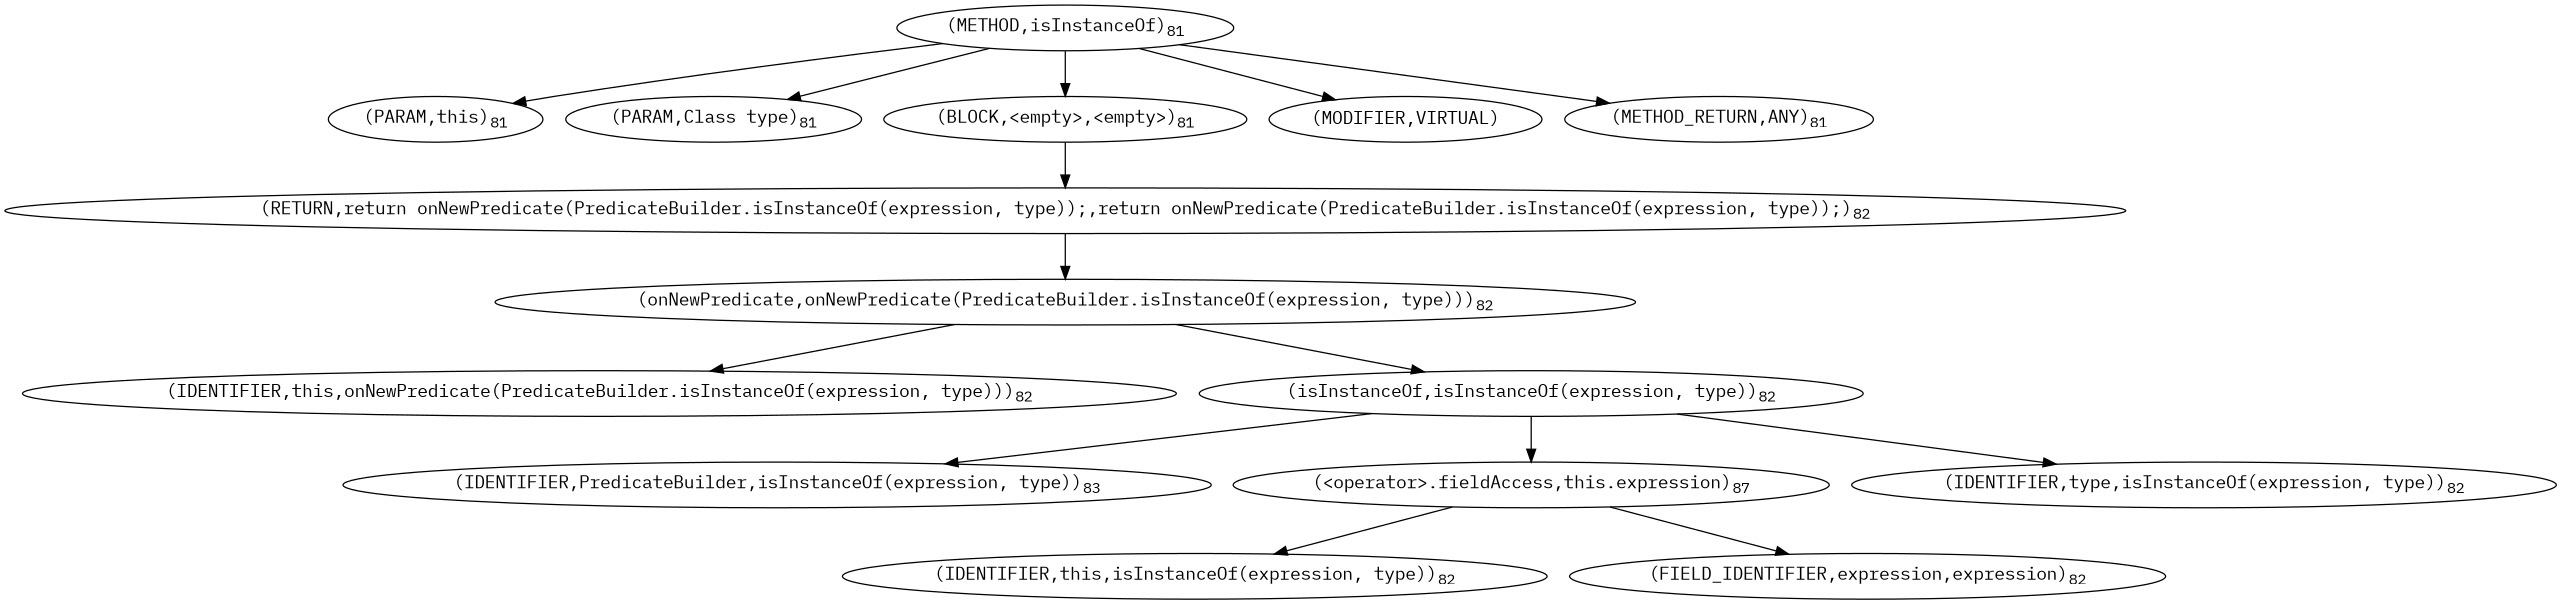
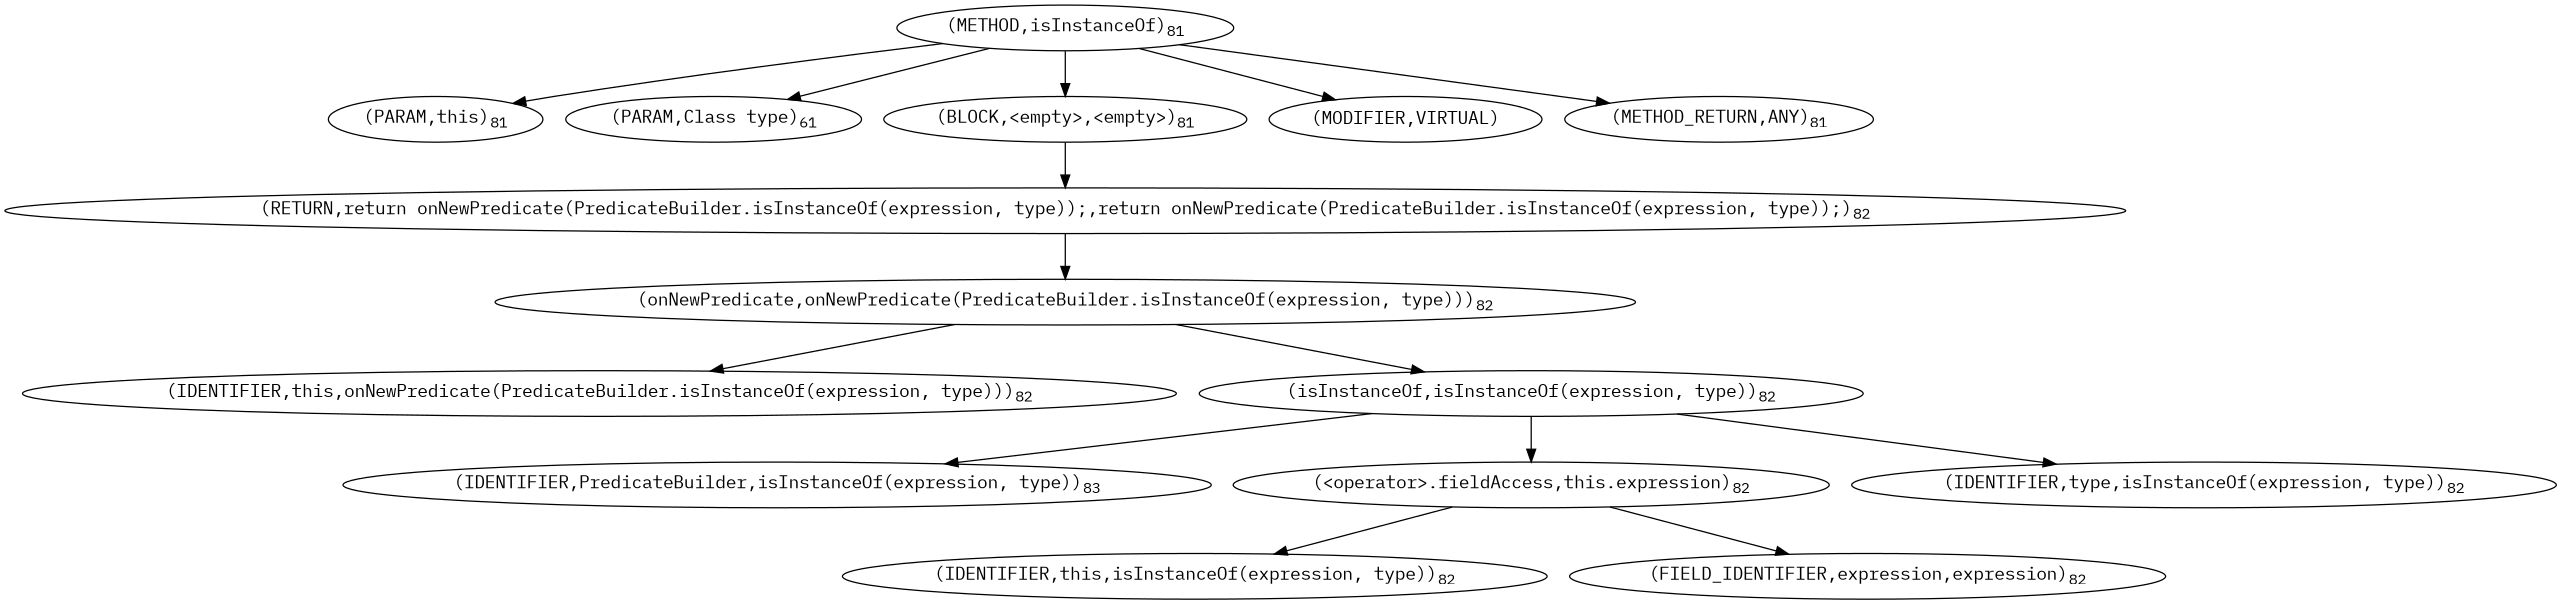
node "(PARAM,Class type)": text "81" -> "61"
node "(<operator>.fieldAccess,this.expression)": text "87" -> "82"
